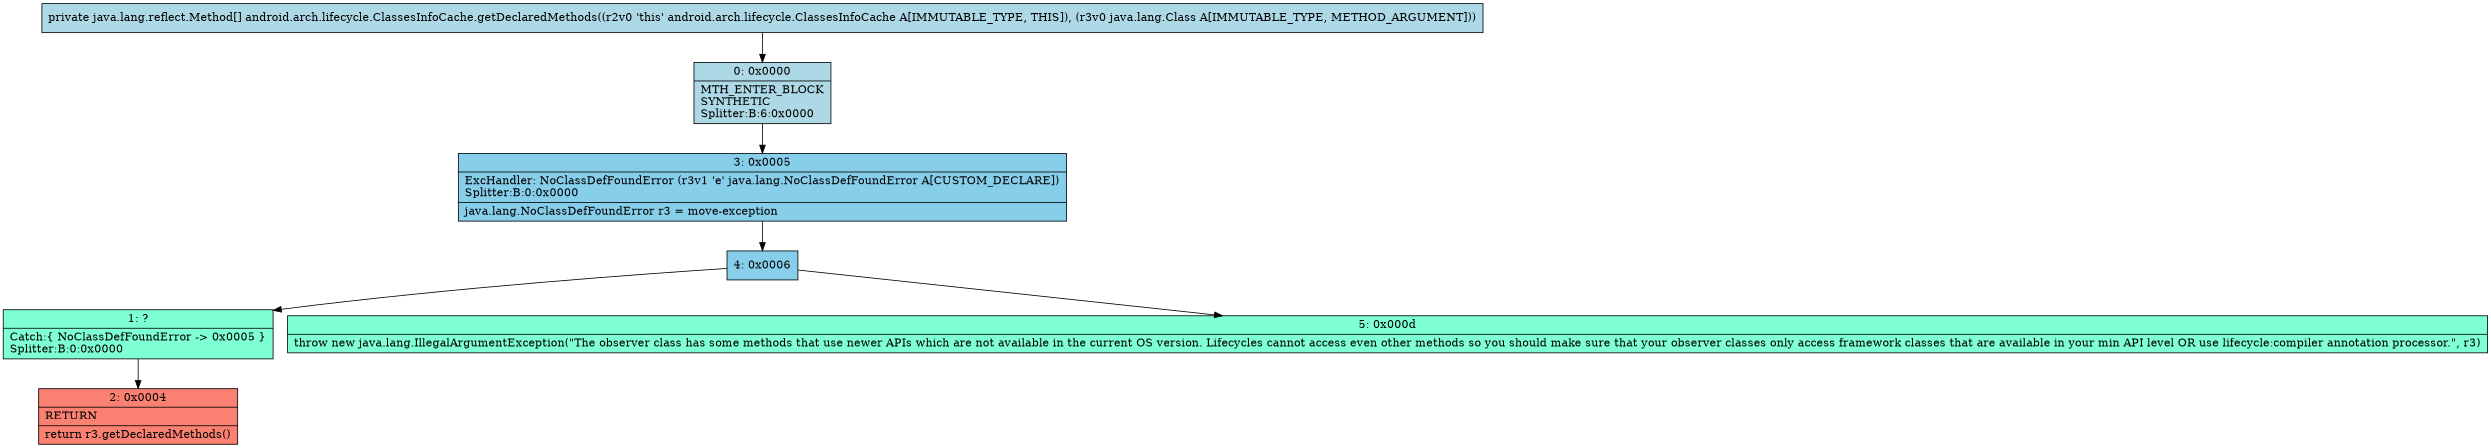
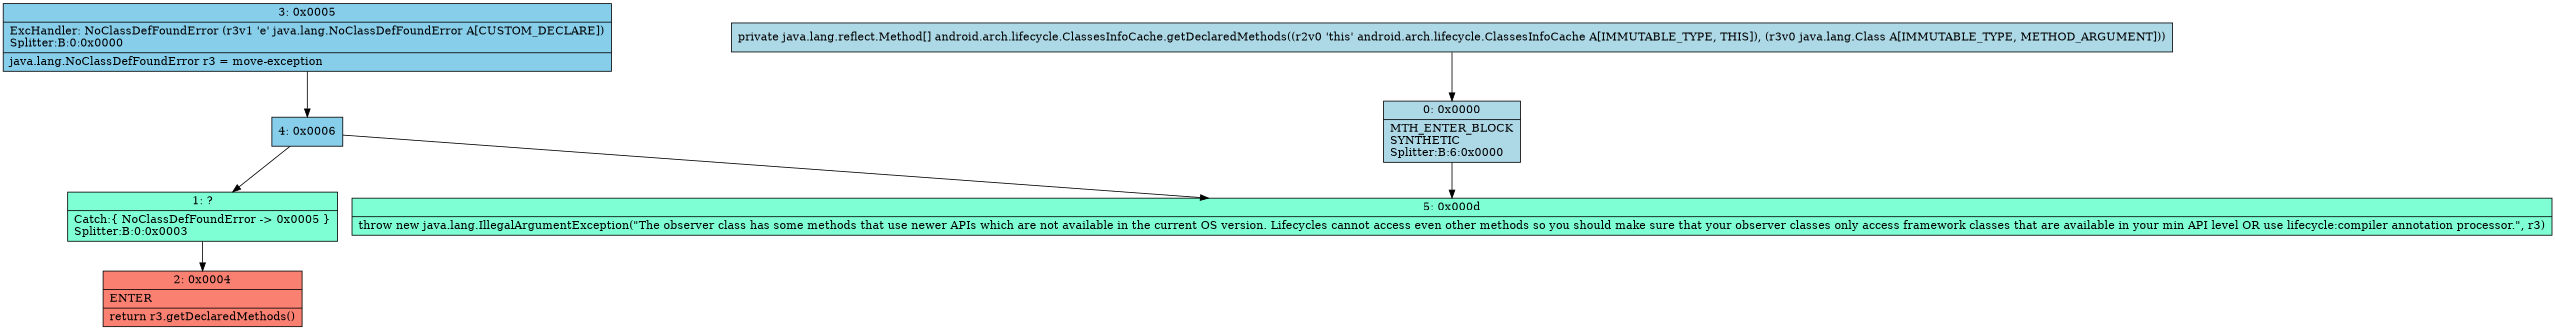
edge "0: 0x0000" -> "3: 0x0005": now "0: 0x0000" -> "5: 0x000d"
node "1: ?": text "Splitter:B:0:0x0000" -> "Splitter:B:0:0x0003"
node "2: 0x0004": text "RETURN" -> "ENTER"
